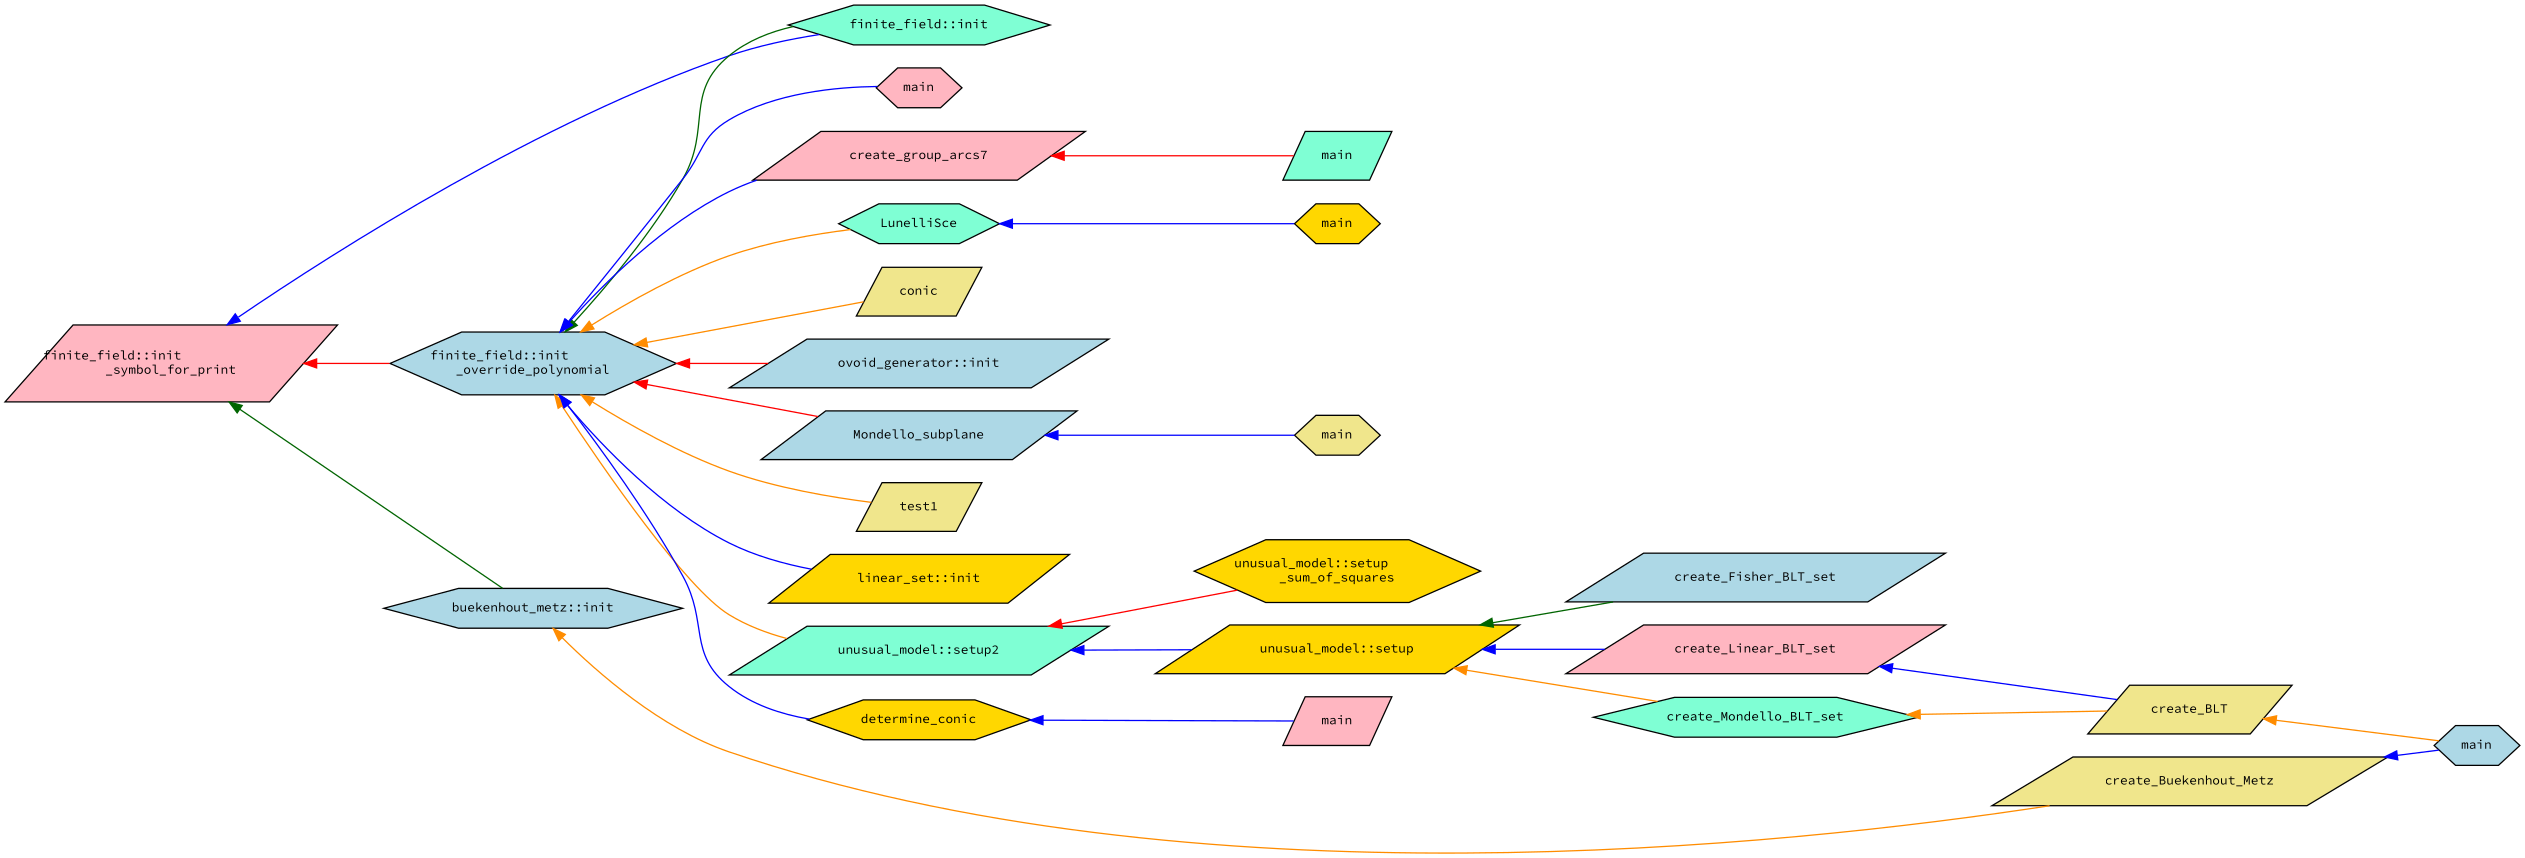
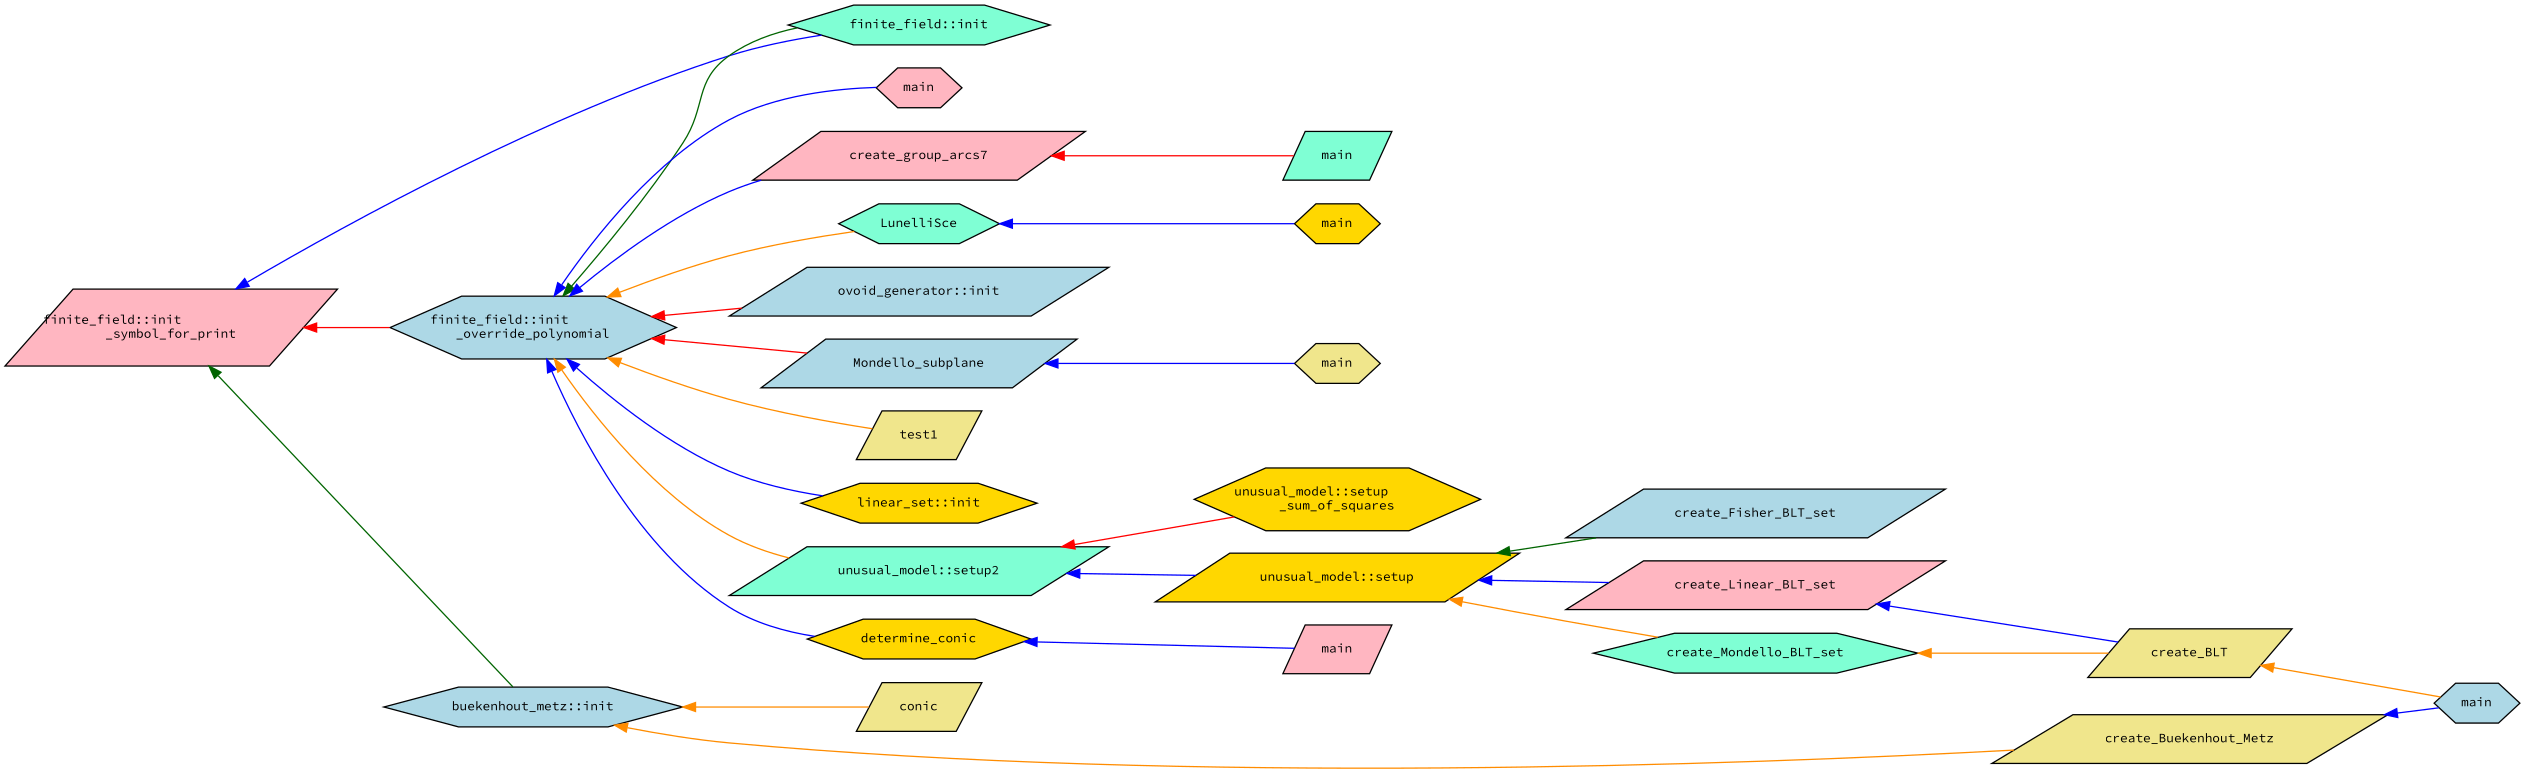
edge "conic" -> "finite_field::init _override_polynomial": now "conic" -> "buekenhout_metz::init"
node "linear_set::init": shape parallelogram -> hexagon
